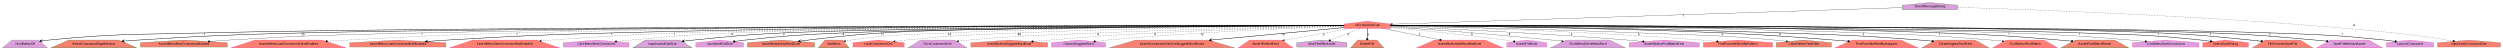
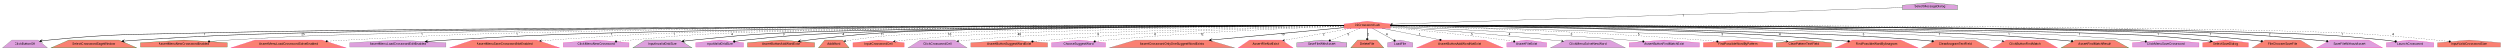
edge "SelectMessageDialog" -> "InputValidCrosswordSize": now "02Crossword Lab" -> "InputValidCrosswordSize"
node "AssertMenuLoadCrosswordEditEnabled": fillcolor salmon -> plum
node "LoadFile": added
